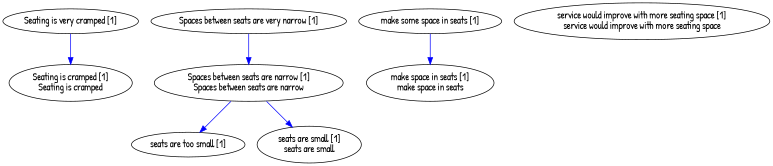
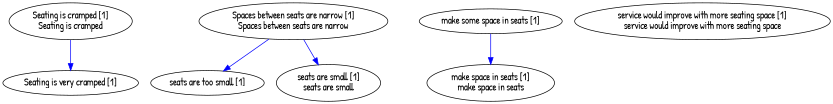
node "Spaces between seats are very narrow [1]": removed
edge "Seating is very cramped [1]" -> "Seating is cramped [1] Seating is cramped": reversed
